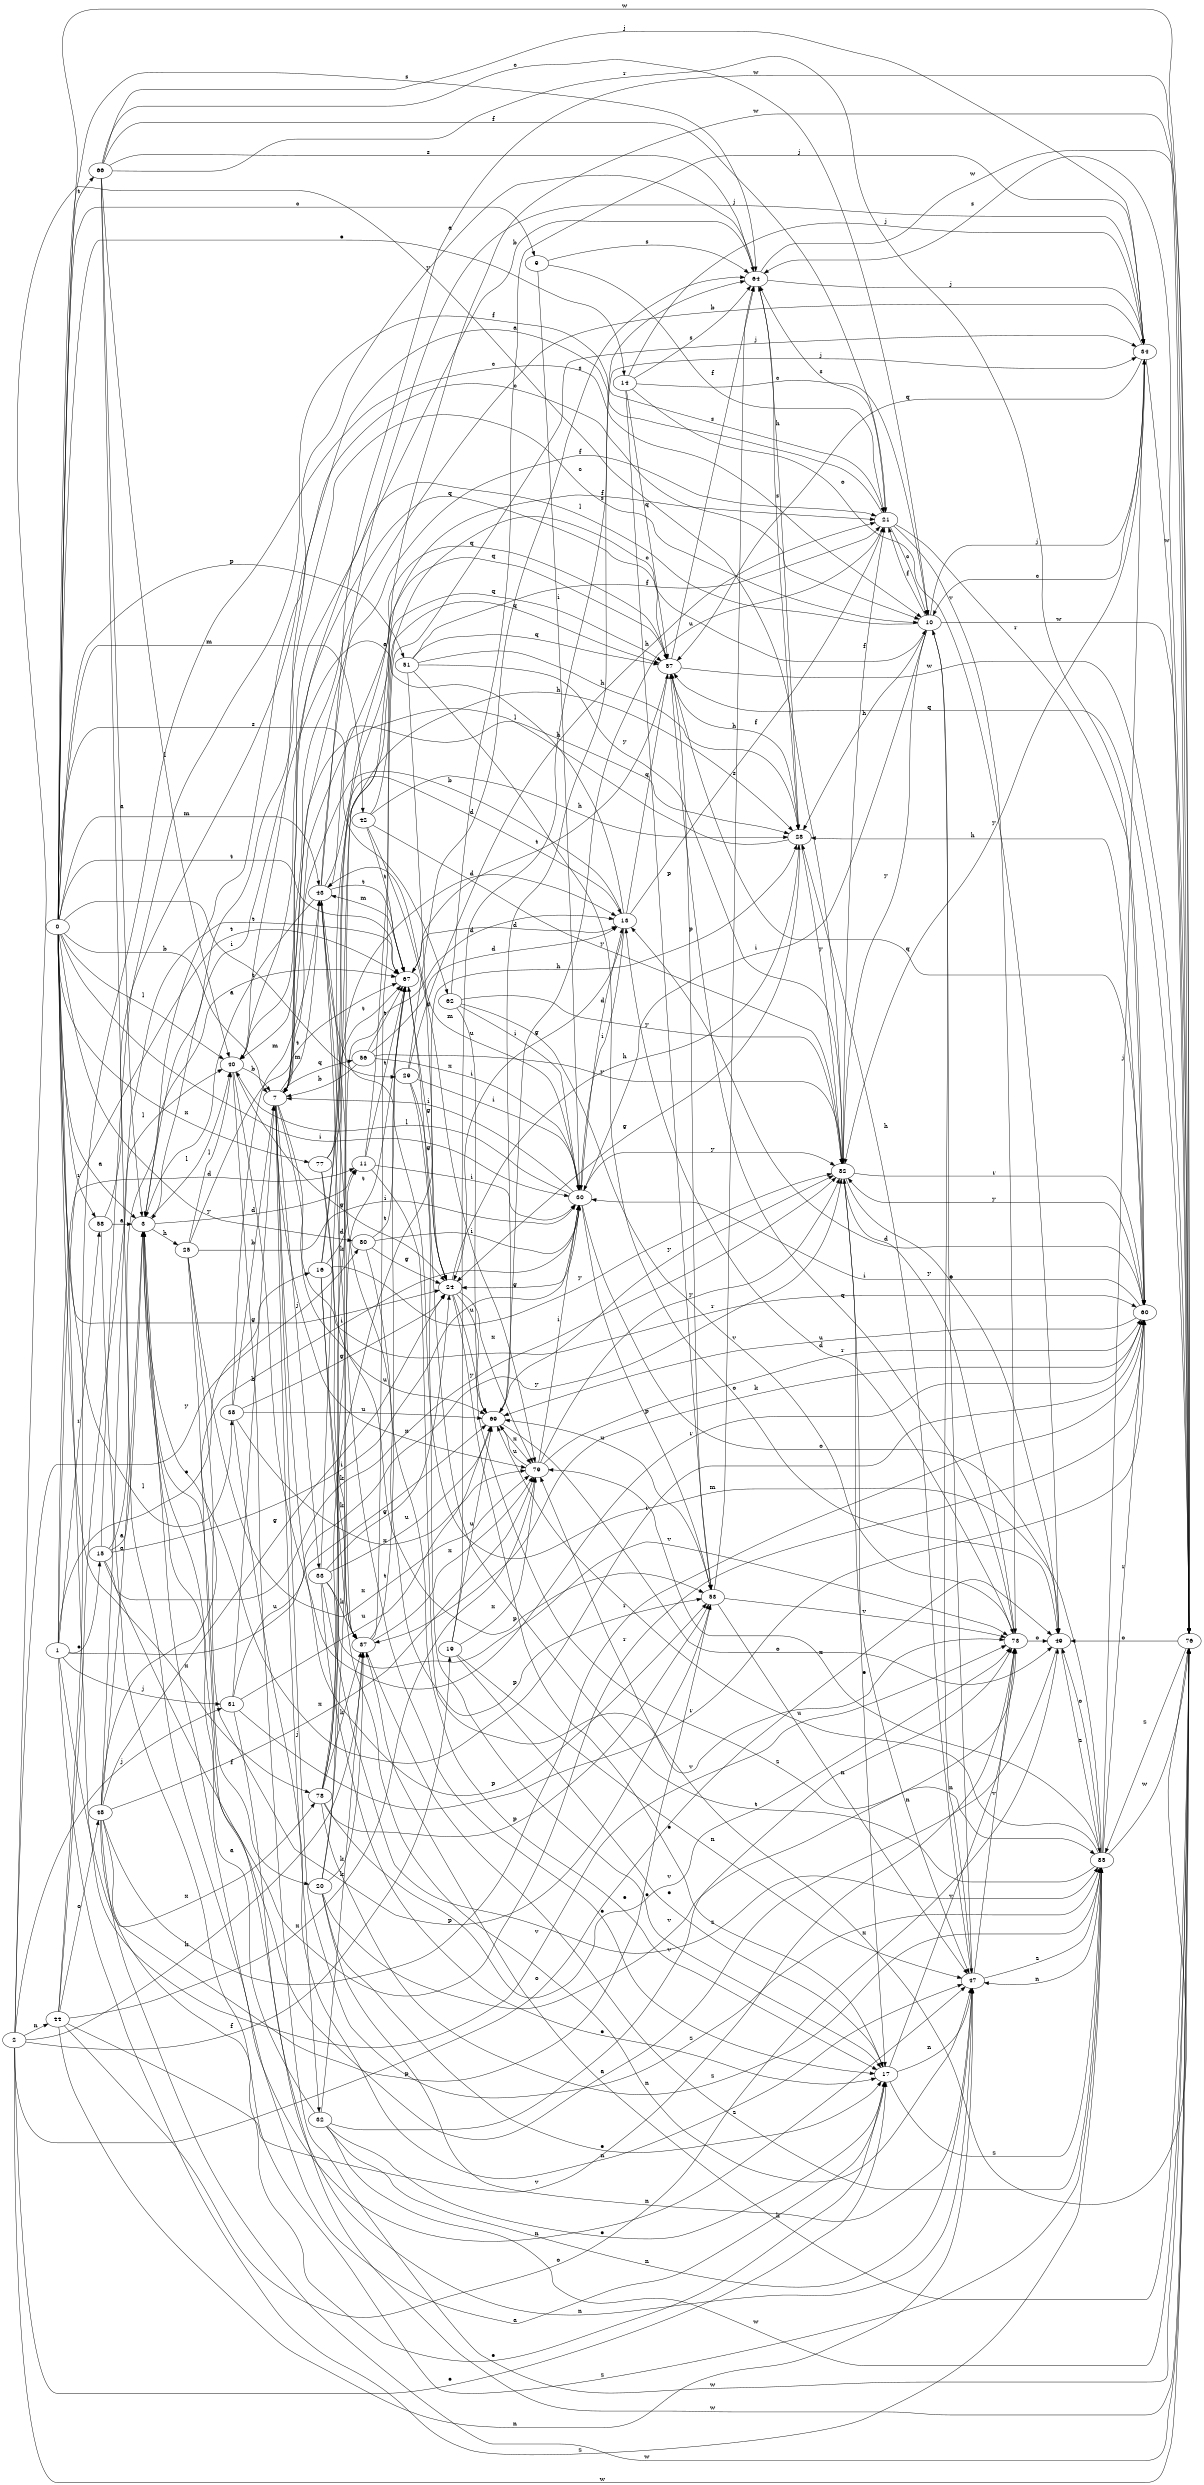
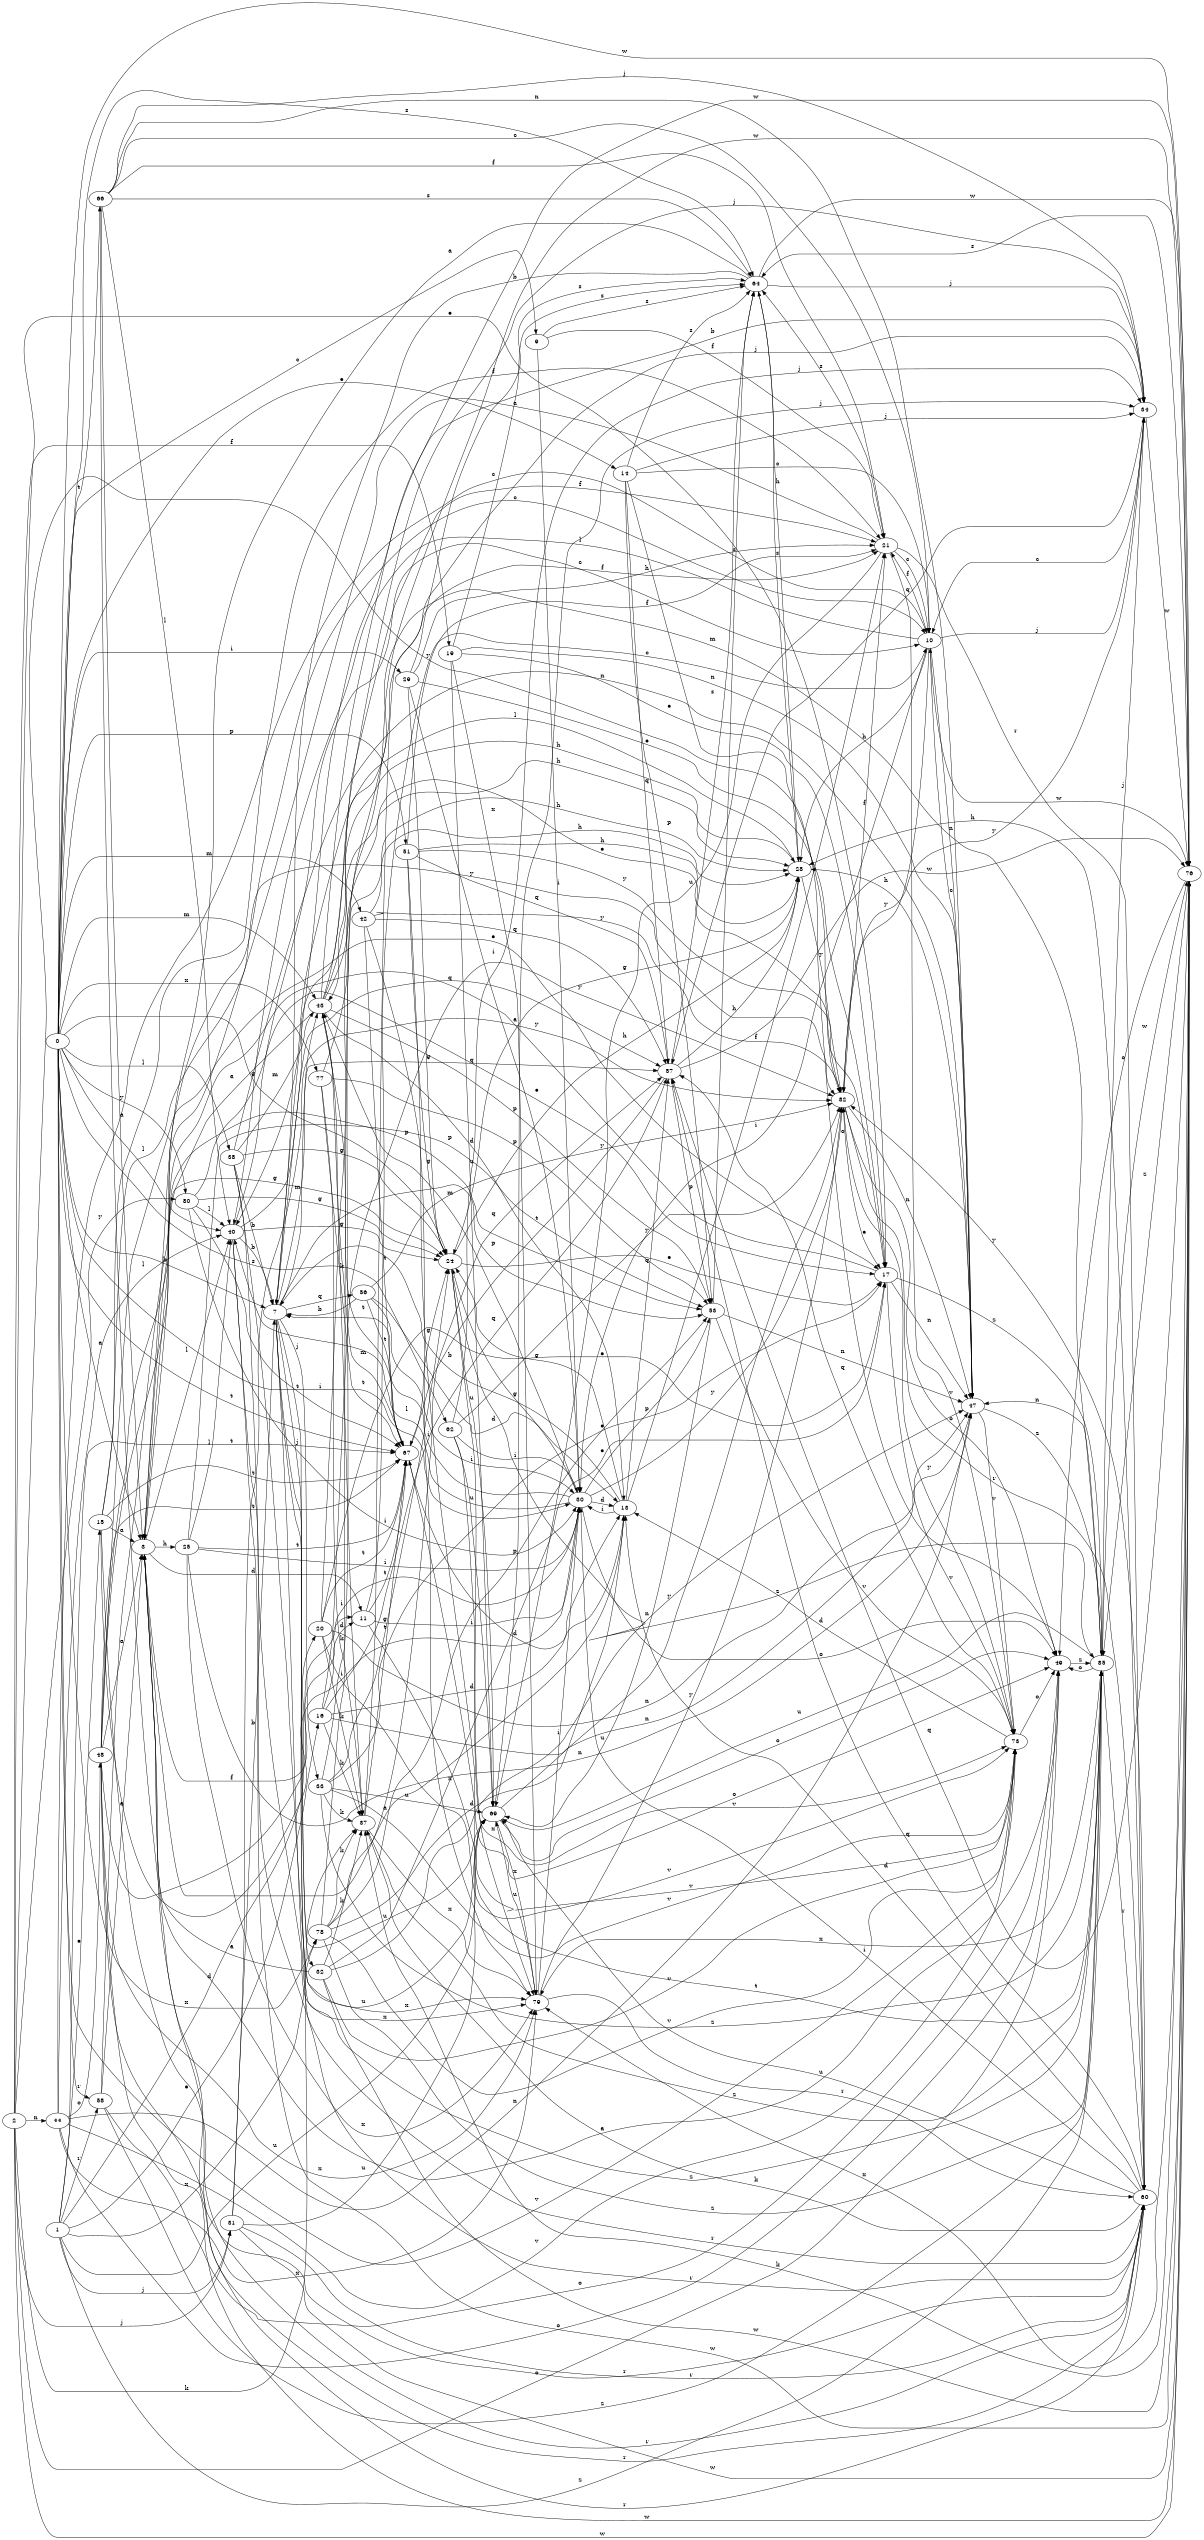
edge "80" -> "40": added, label "l"
edge "58" -> "49": added, label "o"
